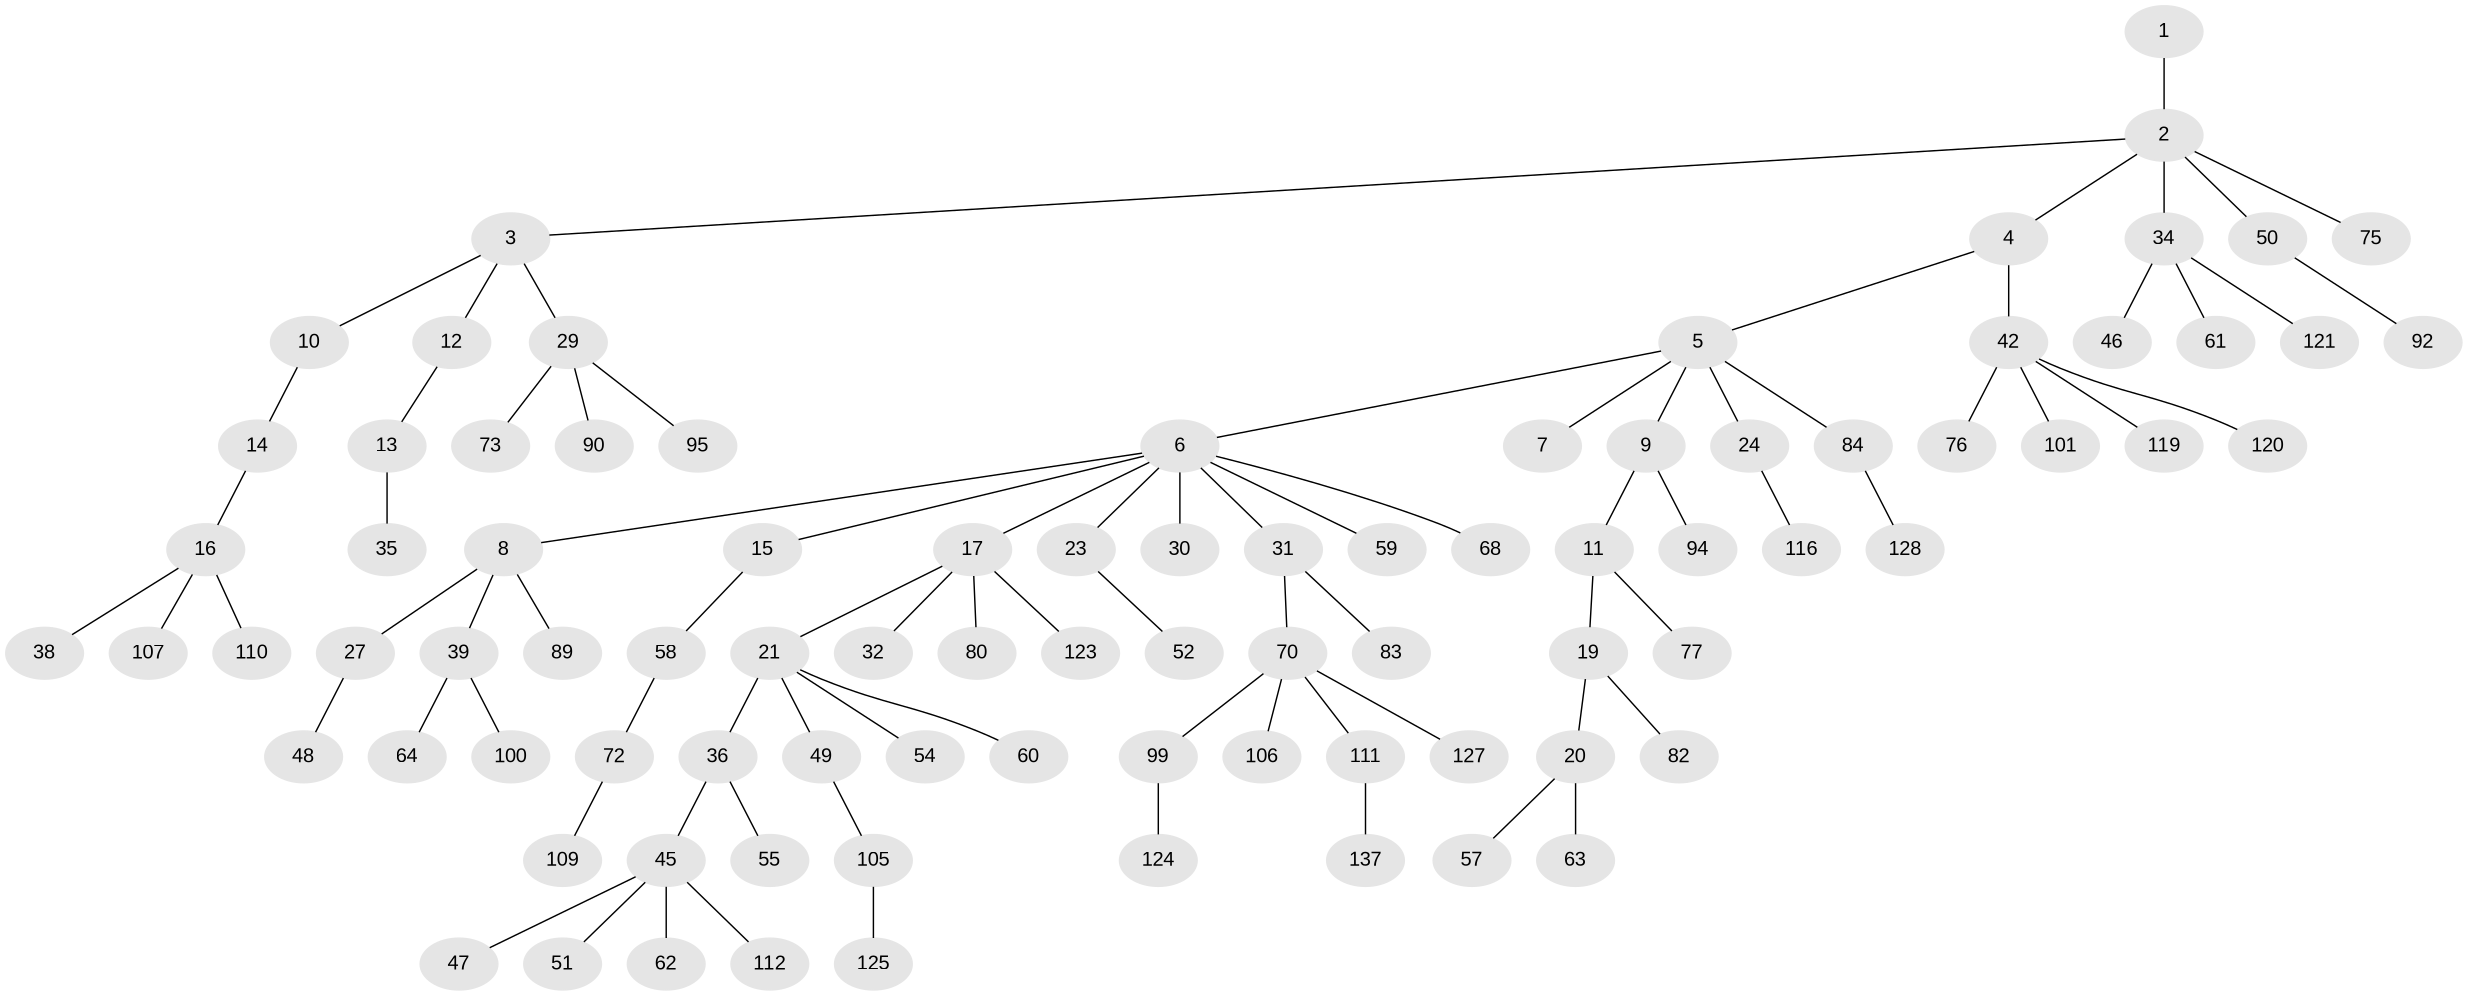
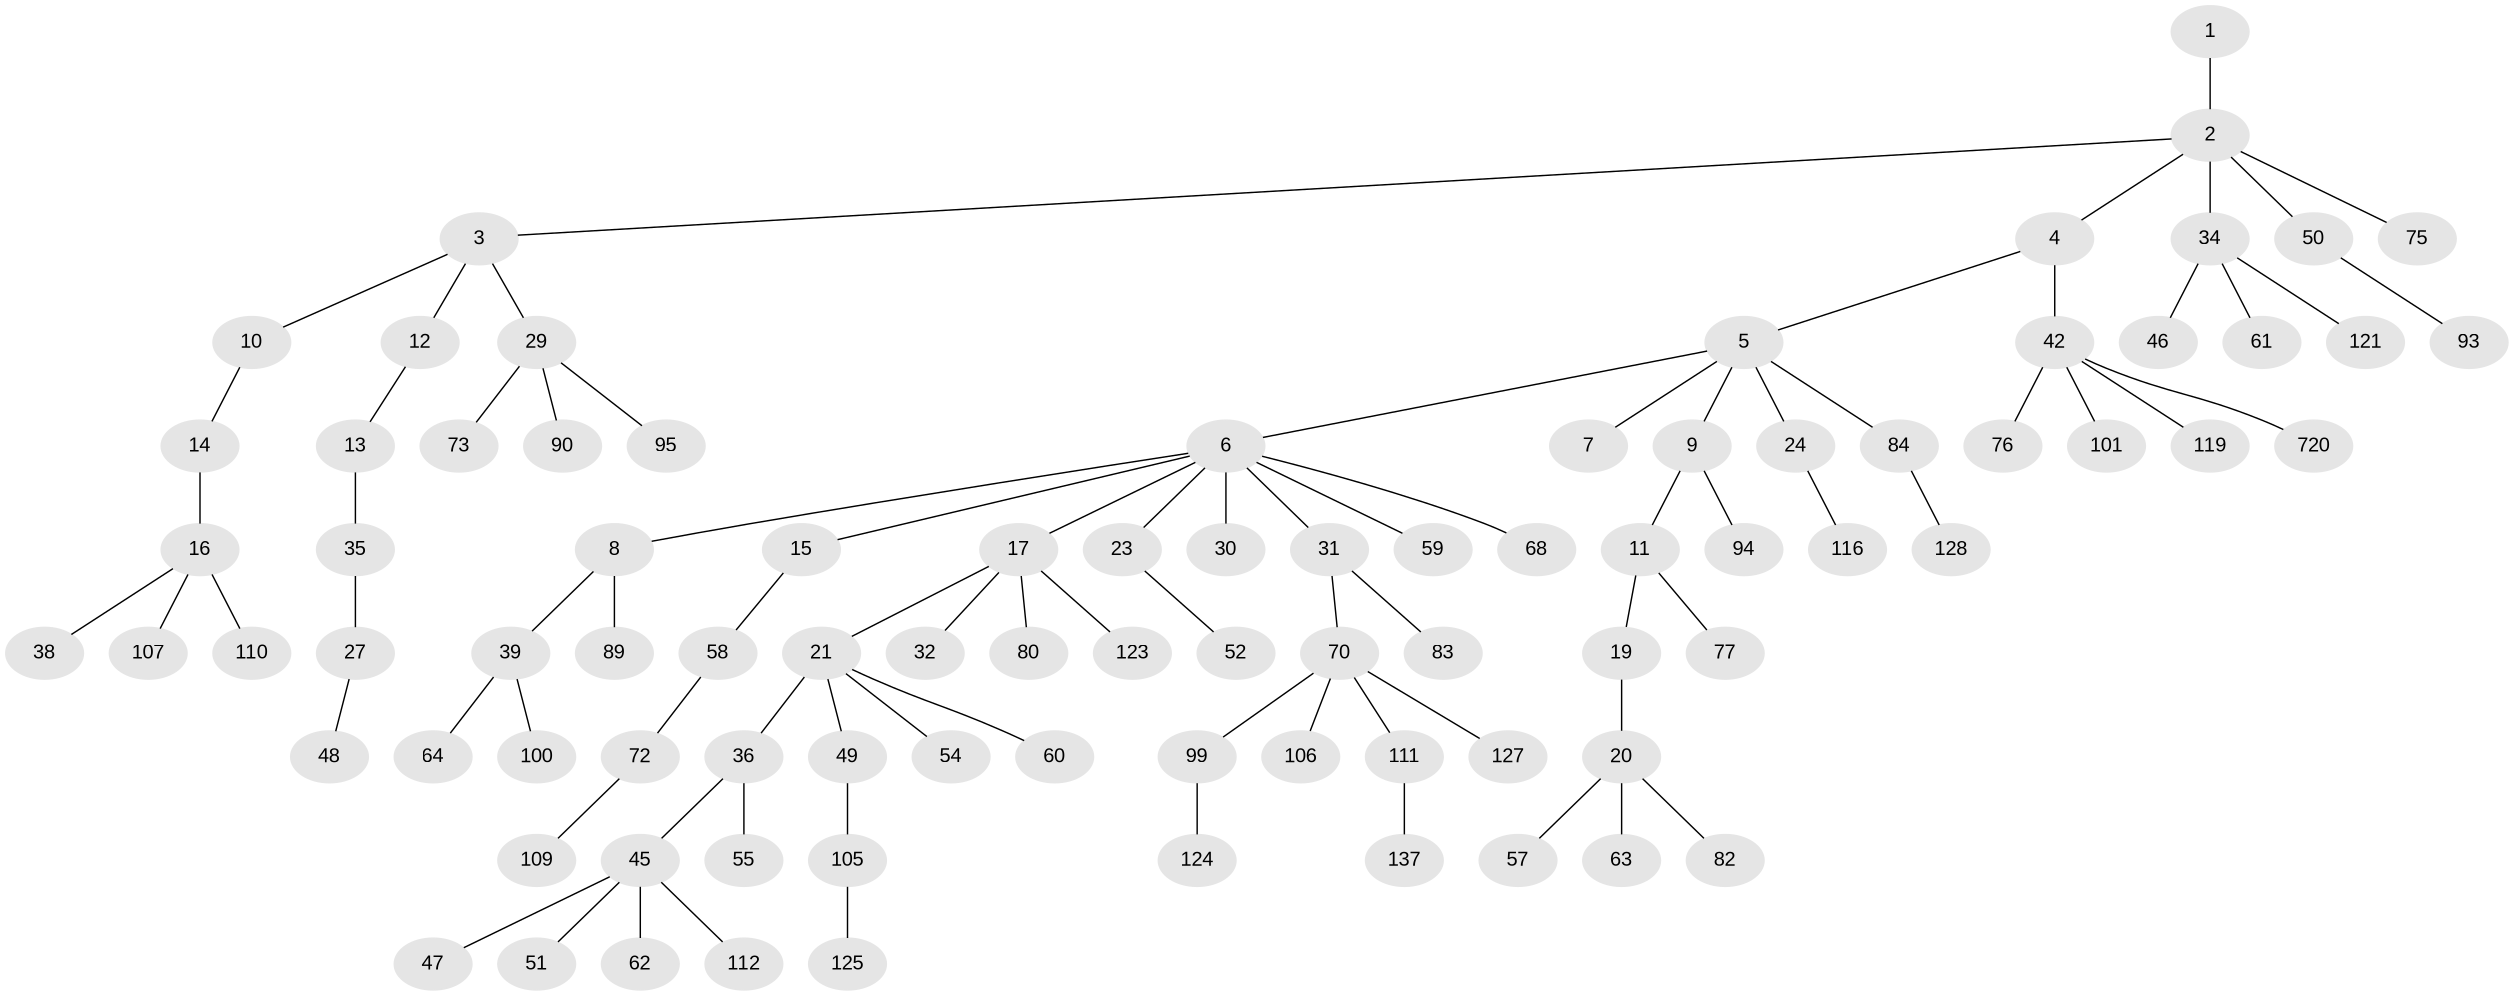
node "92": label "92" -> "93"
node "120": label "120" -> "720"
edge "8" -- "27": now "35" -- "27"
edge "19" -- "82": now "20" -- "82"
